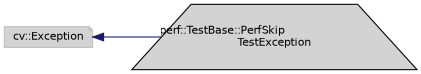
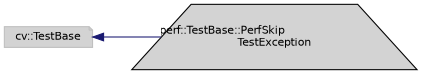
node "cv::Exception": label "cv::Exception" -> "cv::TestBase"
